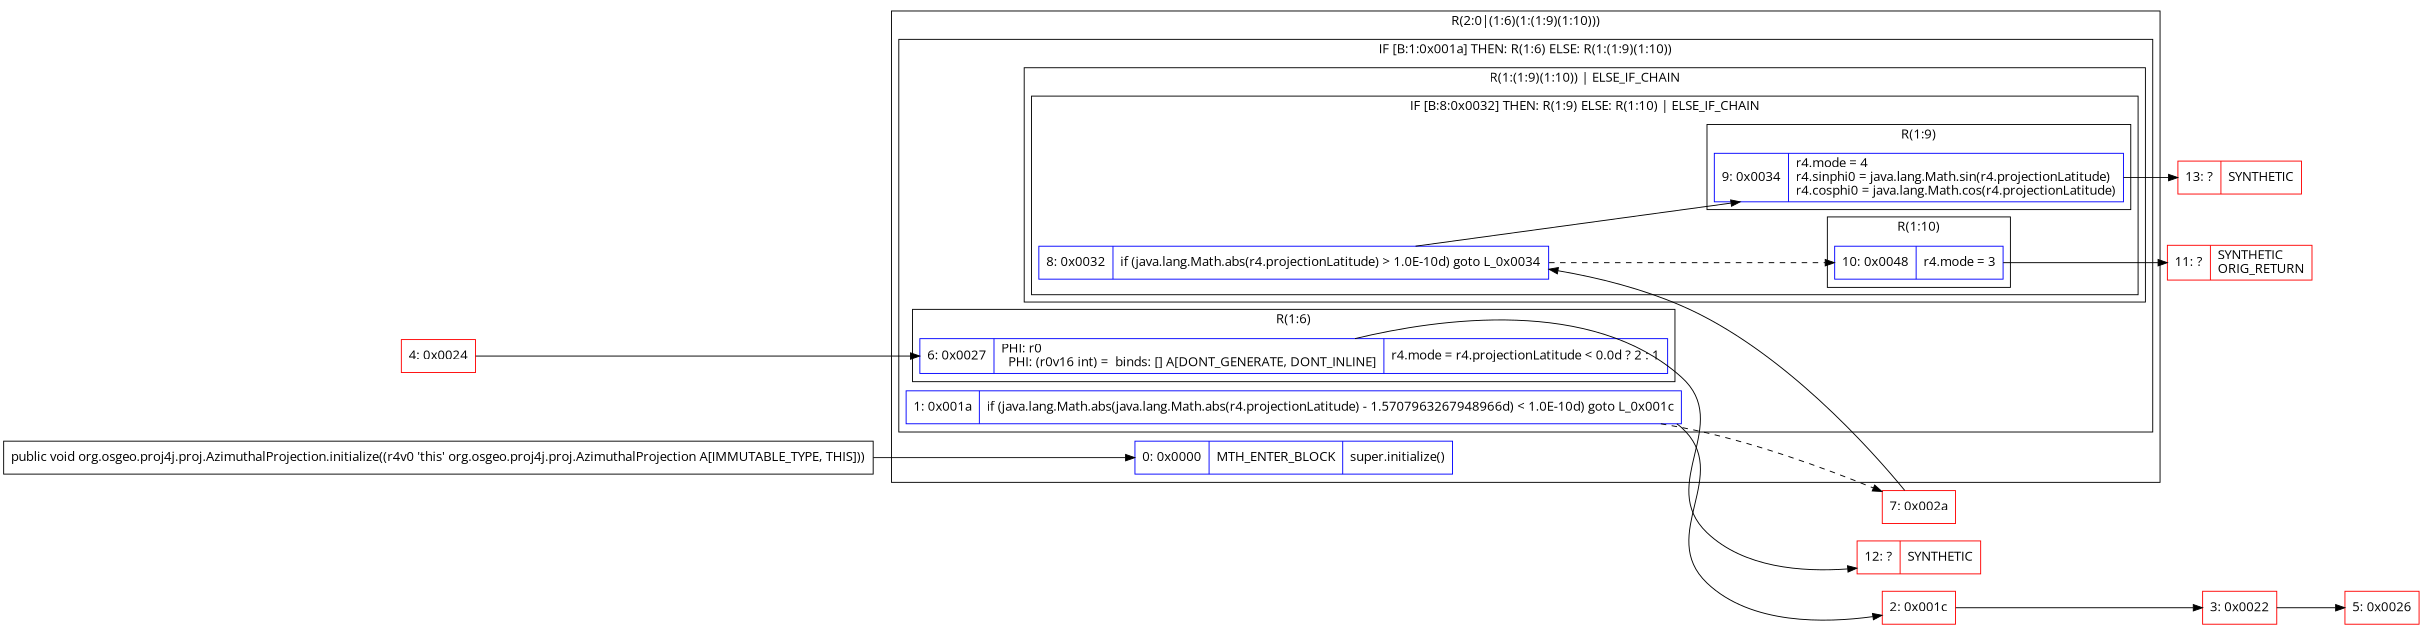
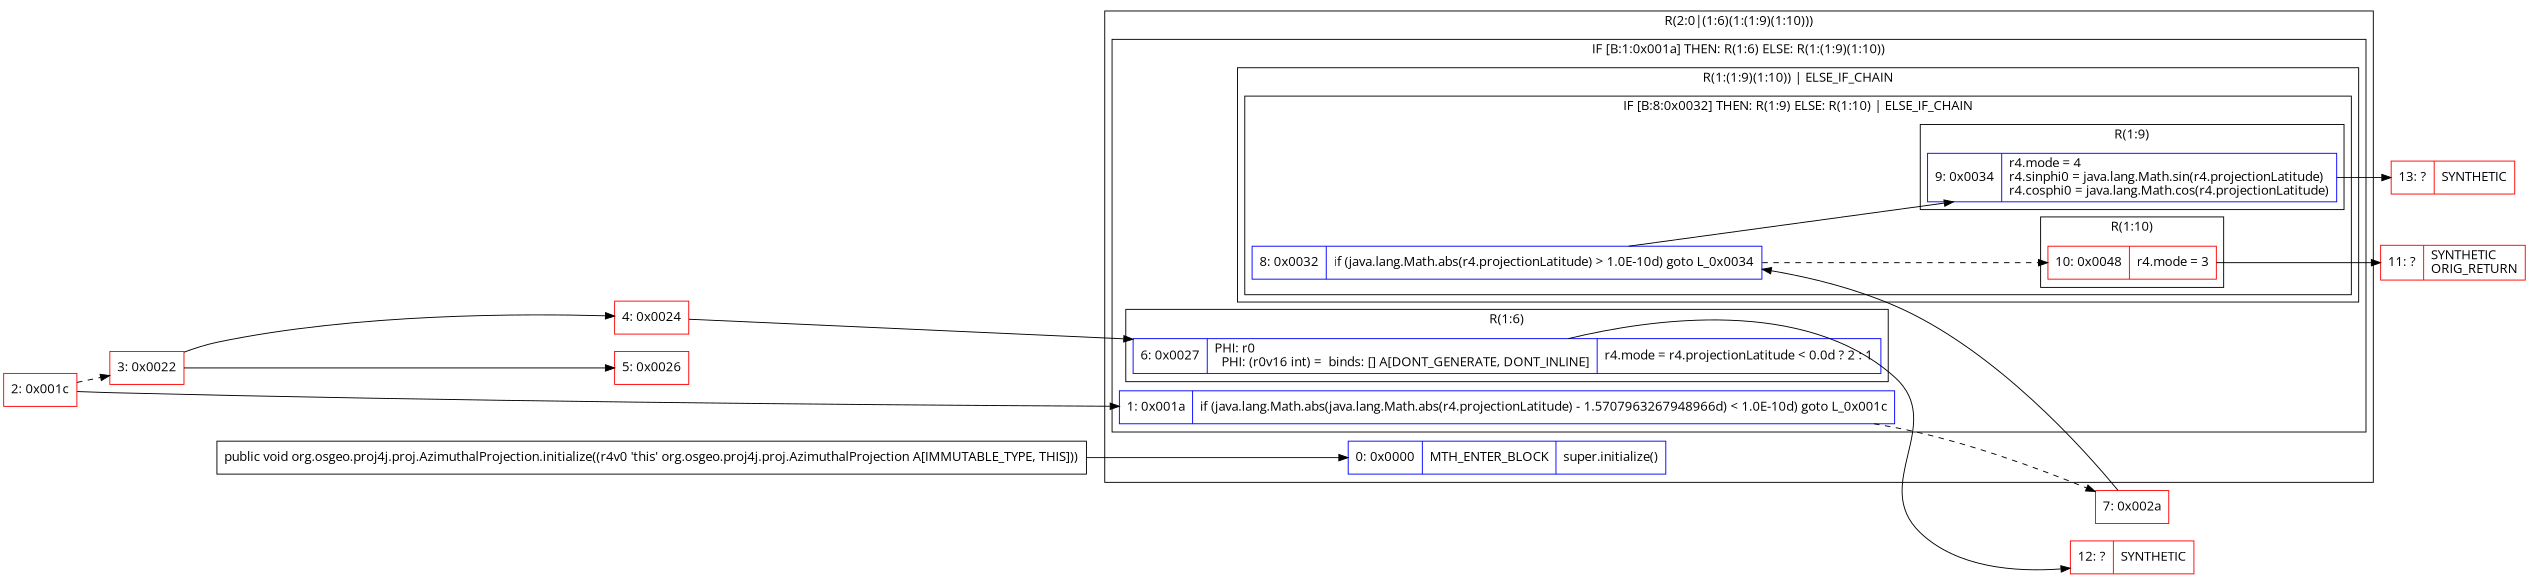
node "10: 0x0048": color blue -> red
edge "3: 0x0022" -> "4: 0x0024": added
edge "1: 0x001a" -> "2: 0x001c": reversed
edge "2: 0x001c" -> "3: 0x0022": style solid -> dashed
